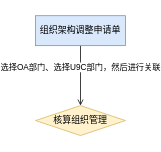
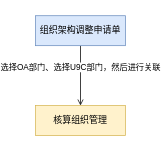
node "核算组织管理": shape diamond -> rectangle
